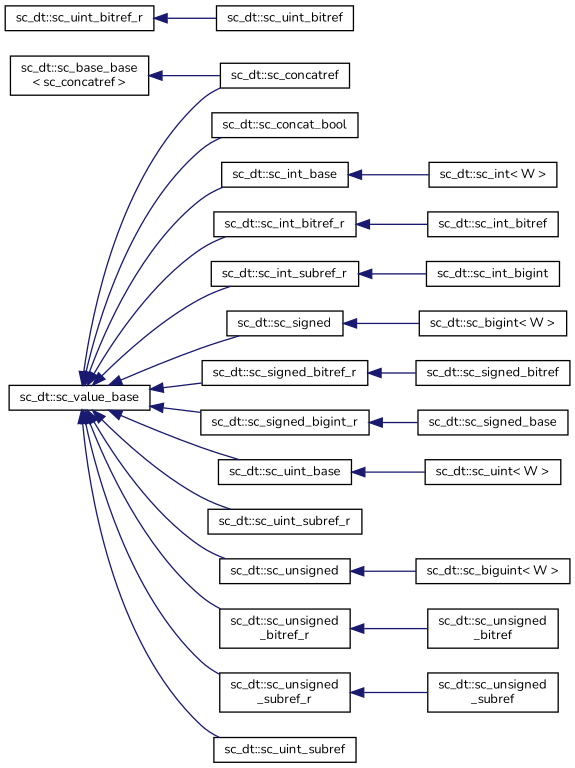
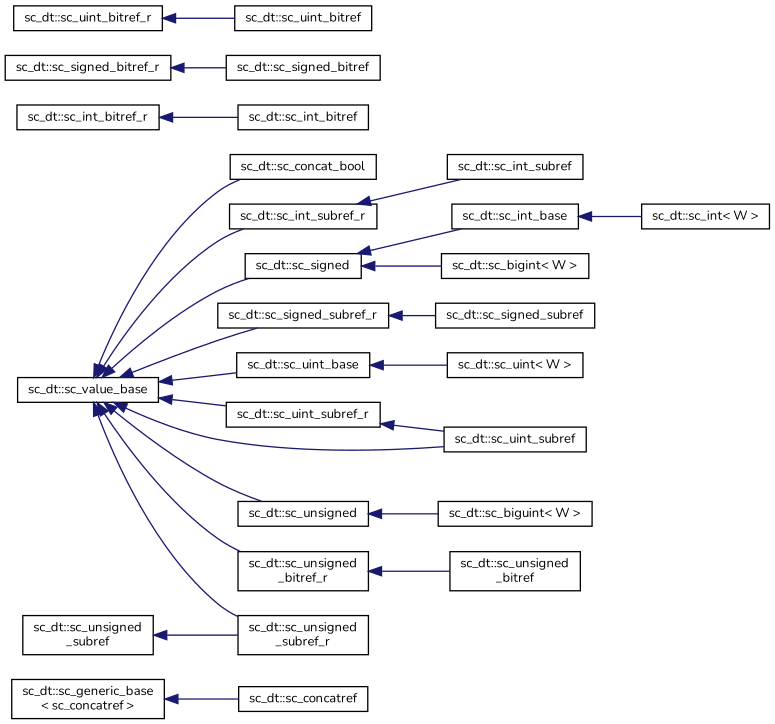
node "sc_dt::sc_base_base < sc_concatref >": label "sc_dt::sc_base_base < sc_concatref >" -> "sc_dt::sc_generic_base < sc_concatref >"
edge "sc_dt::sc_concatref" -> "sc_dt::sc_value_base": removed
edge "sc_dt::sc_int_base" -> "sc_dt::sc_value_base": now "sc_dt::sc_int_base" -> "sc_dt::sc_signed"
node "sc_dt::sc_int_bigint": label "sc_dt::sc_int_bigint" -> "sc_dt::sc_int_subref"
edge "sc_dt::sc_int_bitref_r" -> "sc_dt::sc_value_base": removed
edge "sc_dt::sc_signed_bitref_r" -> "sc_dt::sc_value_base": removed
node "sc_dt::sc_signed_bigint_r": label "sc_dt::sc_signed_bigint_r" -> "sc_dt::sc_signed_subref_r"
node "sc_dt::sc_signed_base": label "sc_dt::sc_signed_base" -> "sc_dt::sc_signed_subref"
edge "sc_dt::sc_uint_subref" -> "sc_dt::sc_uint_subref_r": added
edge "sc_dt::sc_unsigned _subref" -> "sc_dt::sc_unsigned _subref_r": reversed
